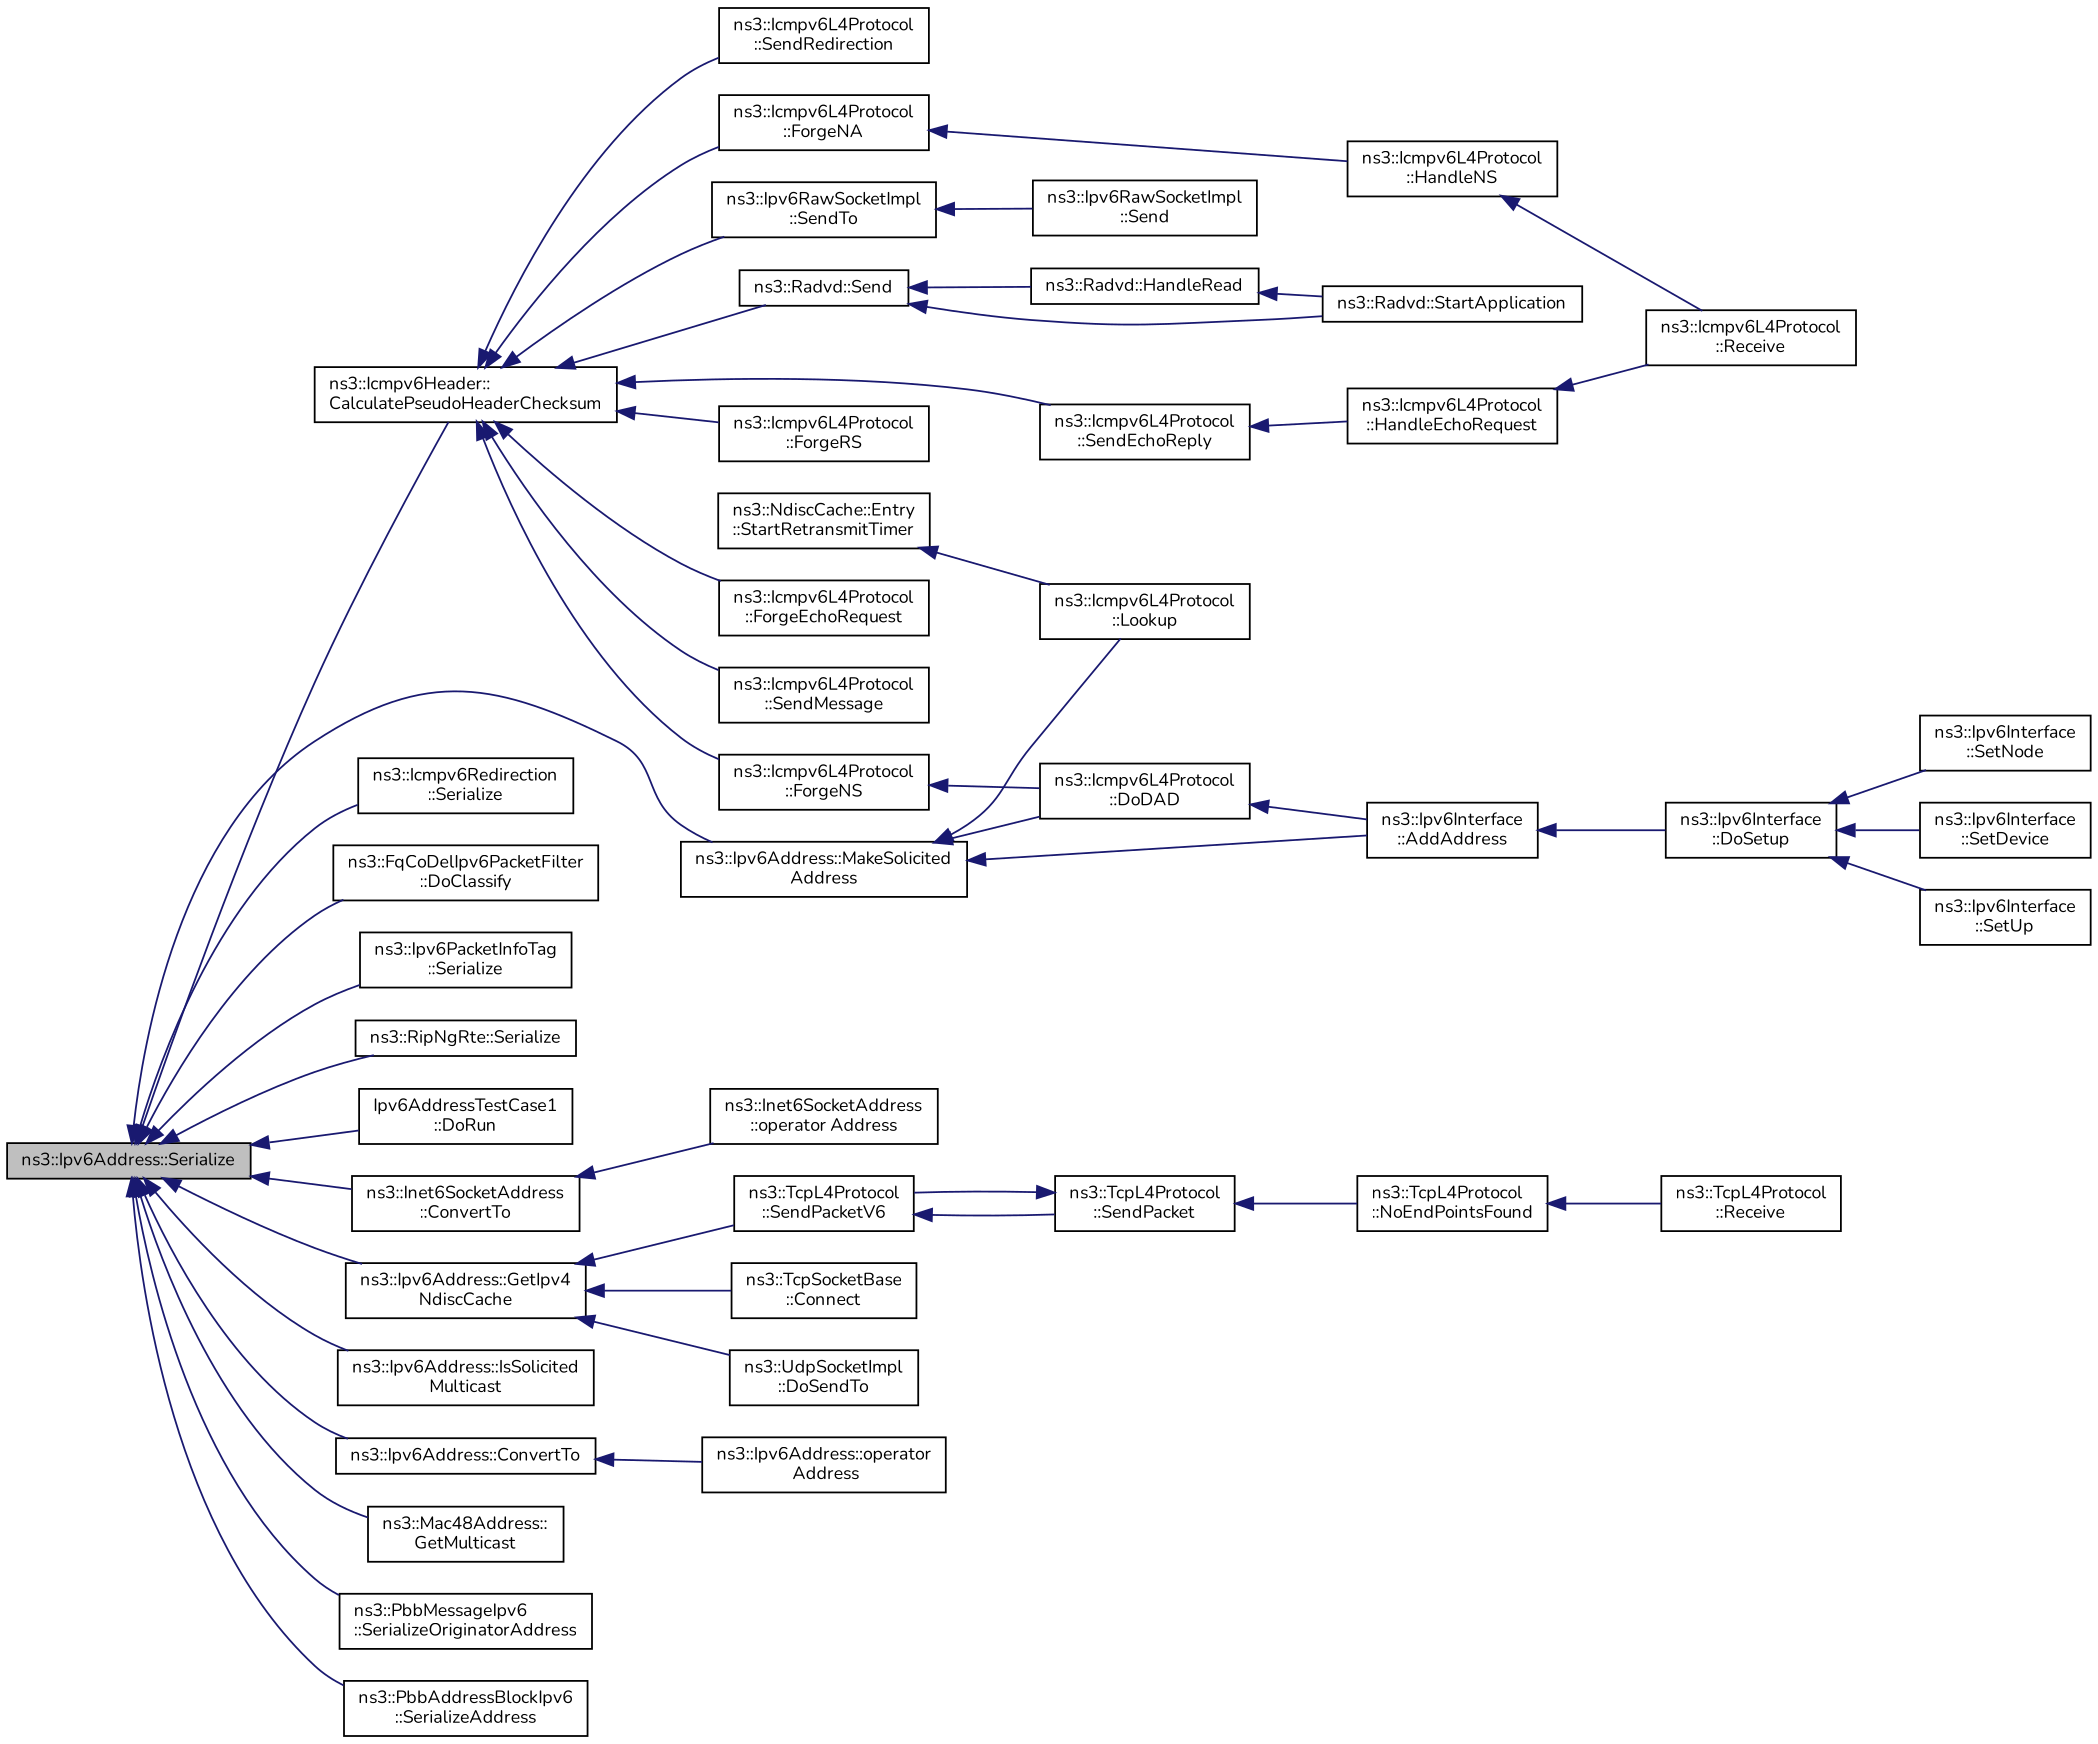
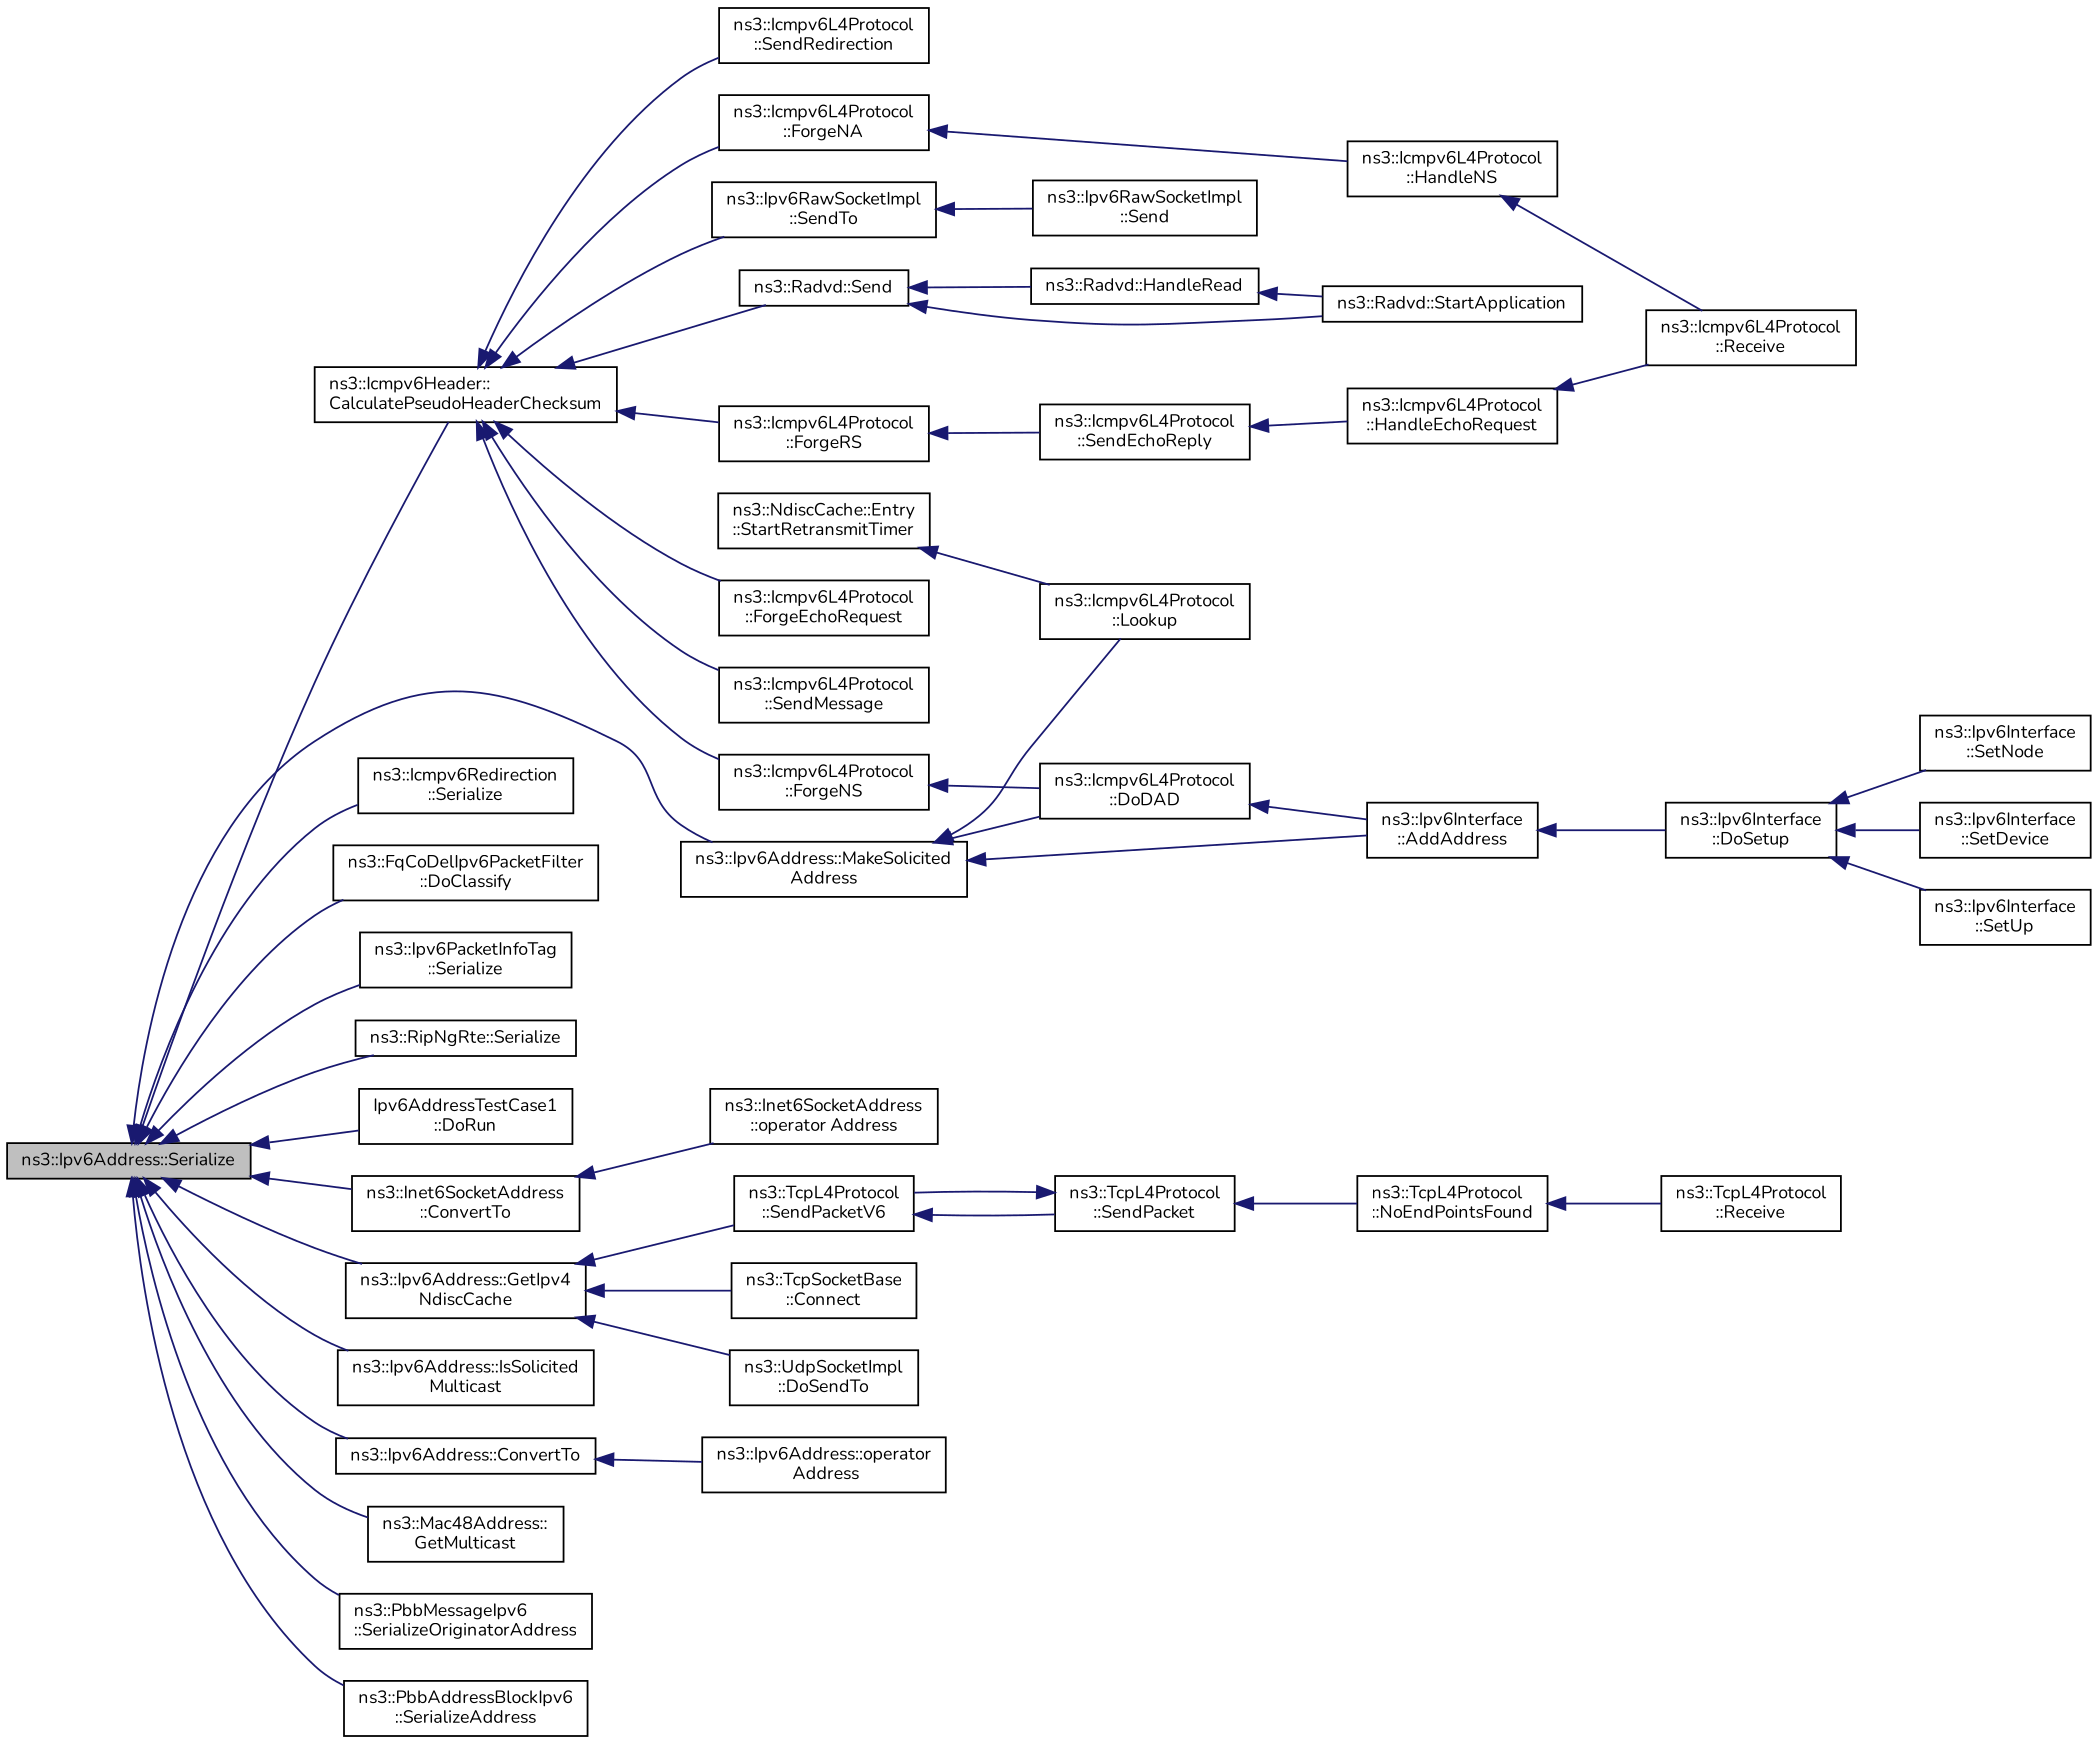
edge "ns3::Icmpv6L4Protocol ::SendEchoReply" -> "ns3::Icmpv6Header:: CalculatePseudoHeaderChecksum": now "ns3::Icmpv6L4Protocol ::SendEchoReply" -> "ns3::Icmpv6L4Protocol ::ForgeRS"
